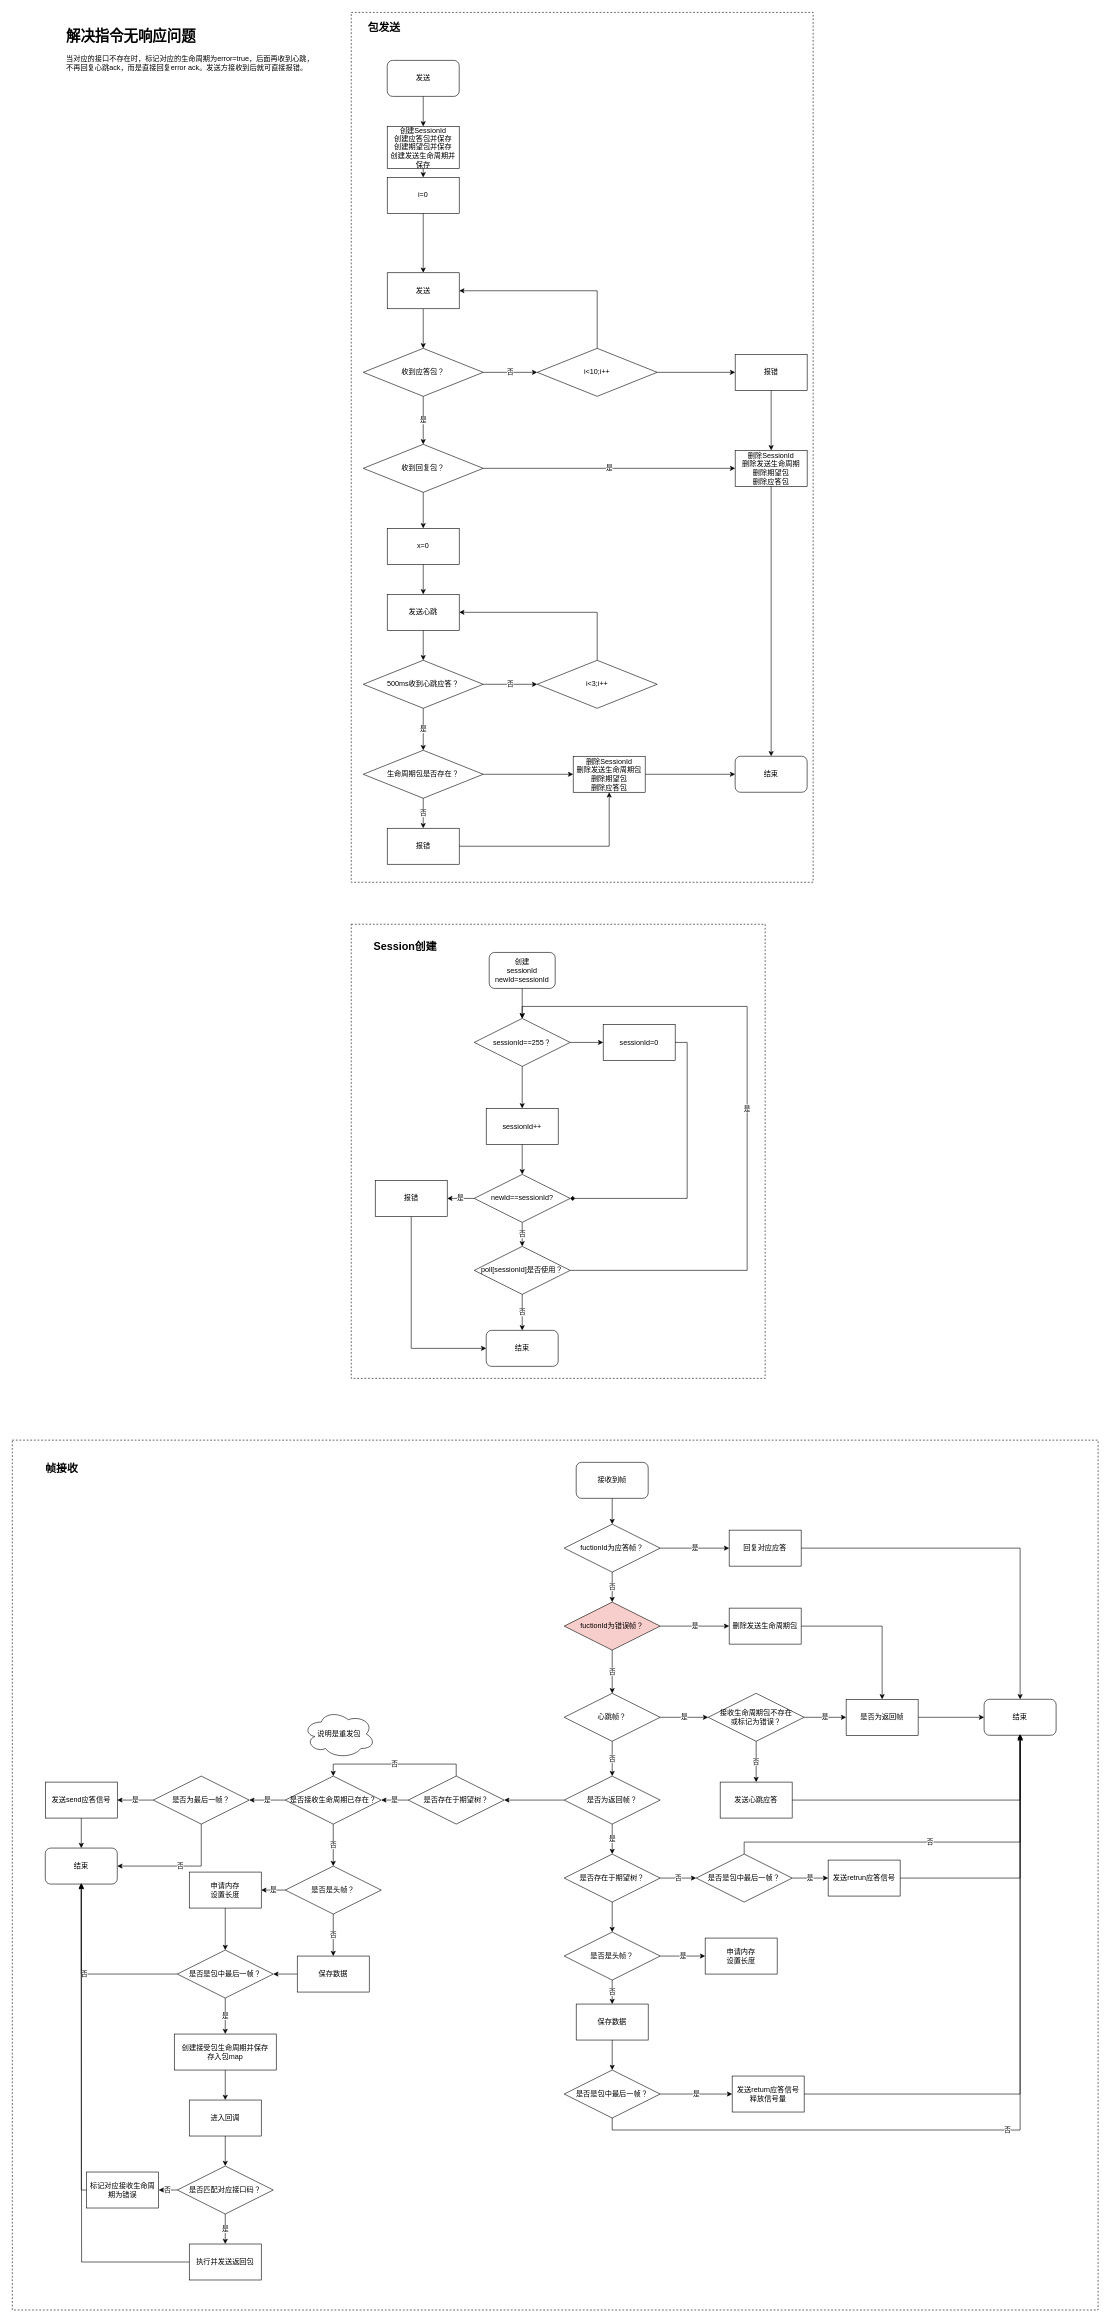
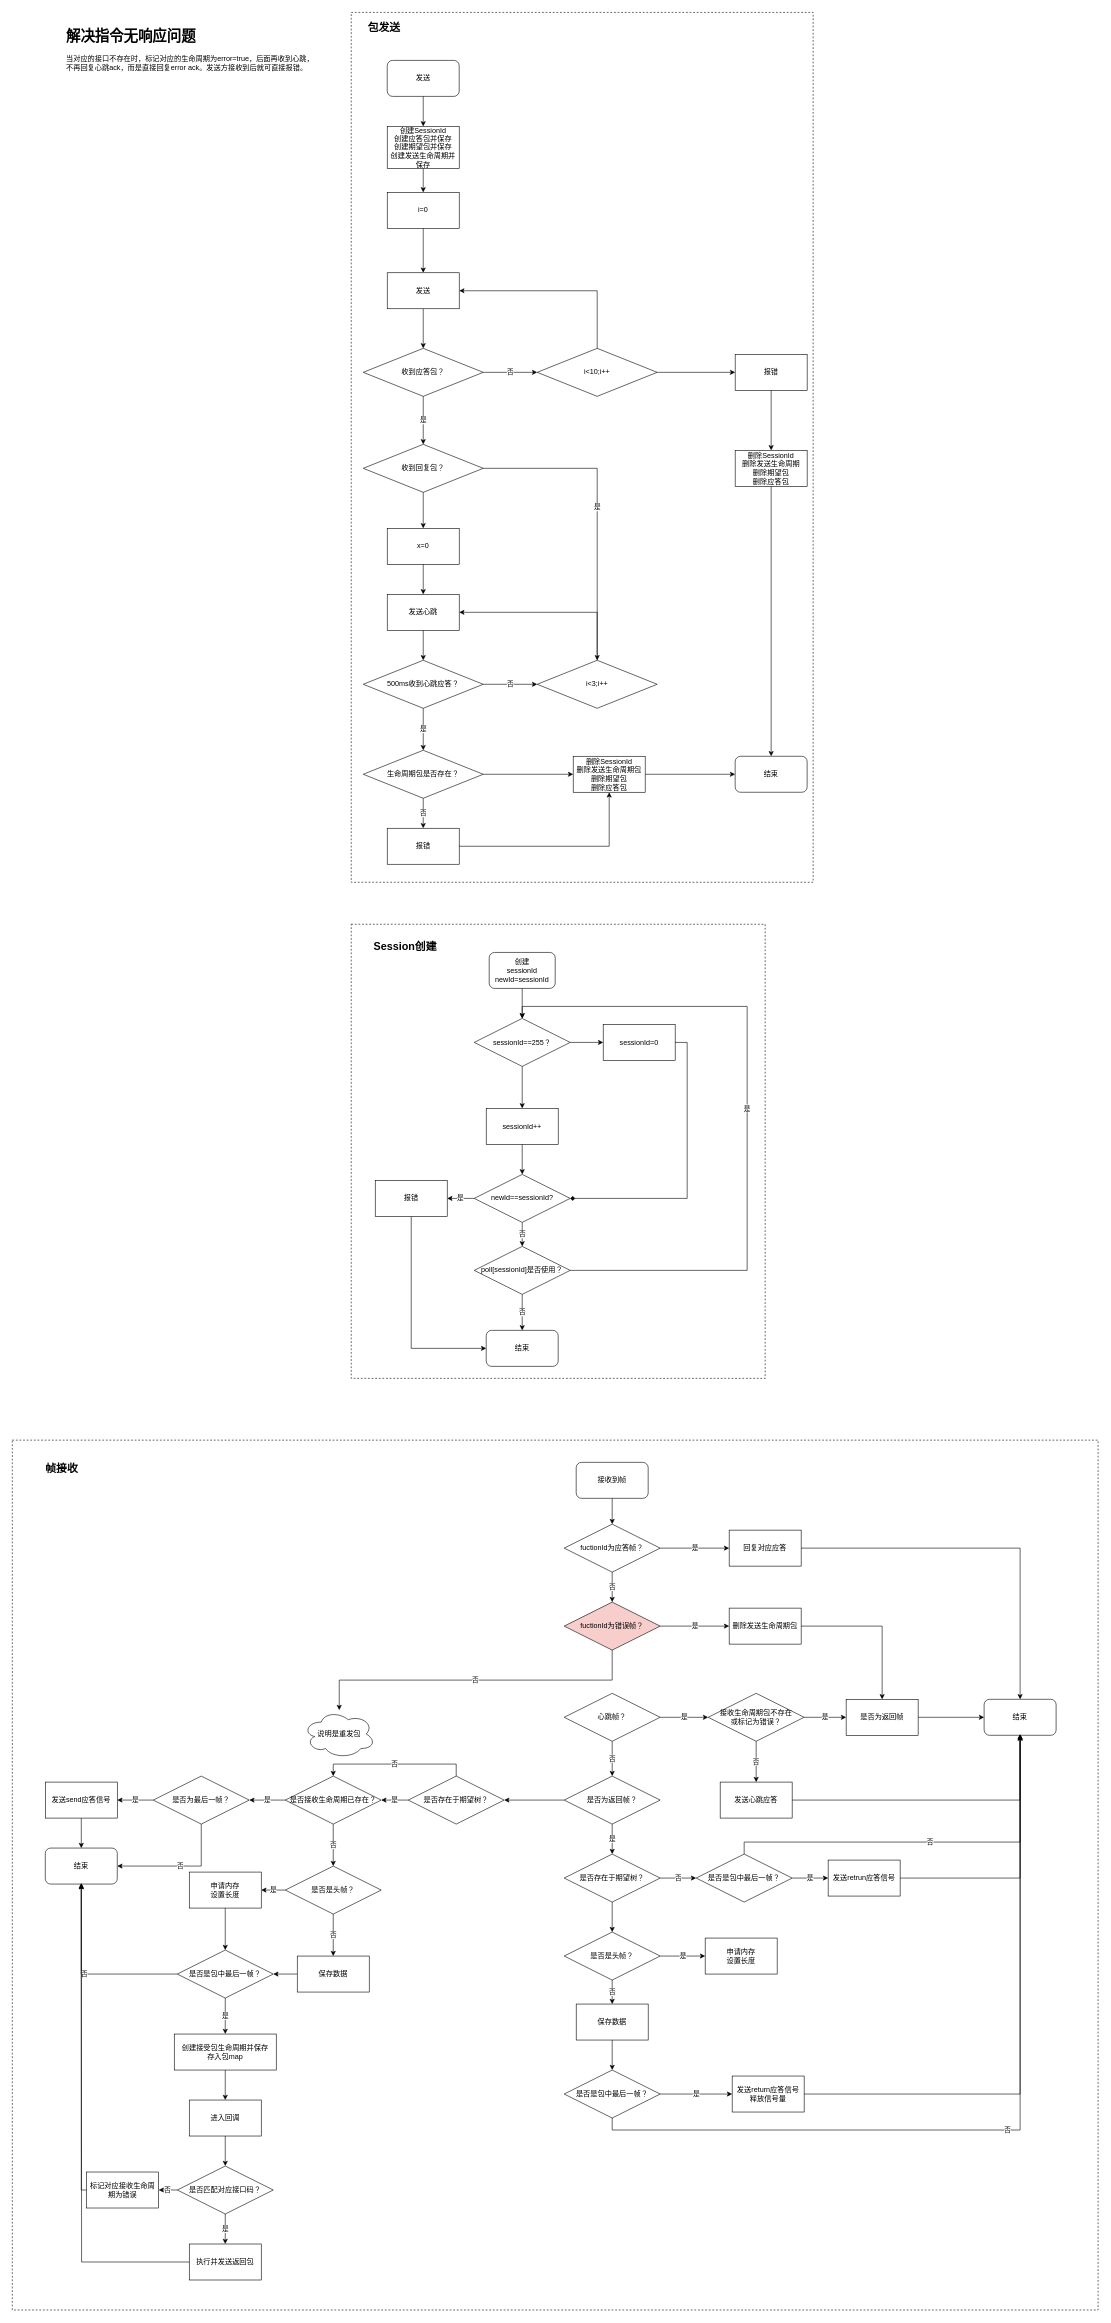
node "i=0": moved (423, 195) -> (423, 210)
edge "收到回复包？" -> "删除SessionId 删除发送生命周期 删除期望包 删除应答包": now "收到回复包？" -> "i<3;i++"
edge "fuctionId为错误帧？" -> "心跳帧？": now "fuctionId为错误帧？" -> "说明是重发包"
